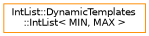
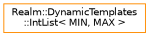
node "IntList::DynamicTemplates ::IntList< MIN, MAX >": label "IntList::DynamicTemplates ::IntList< MIN, MAX >" -> "Realm::DynamicTemplates ::IntList< MIN, MAX >"
